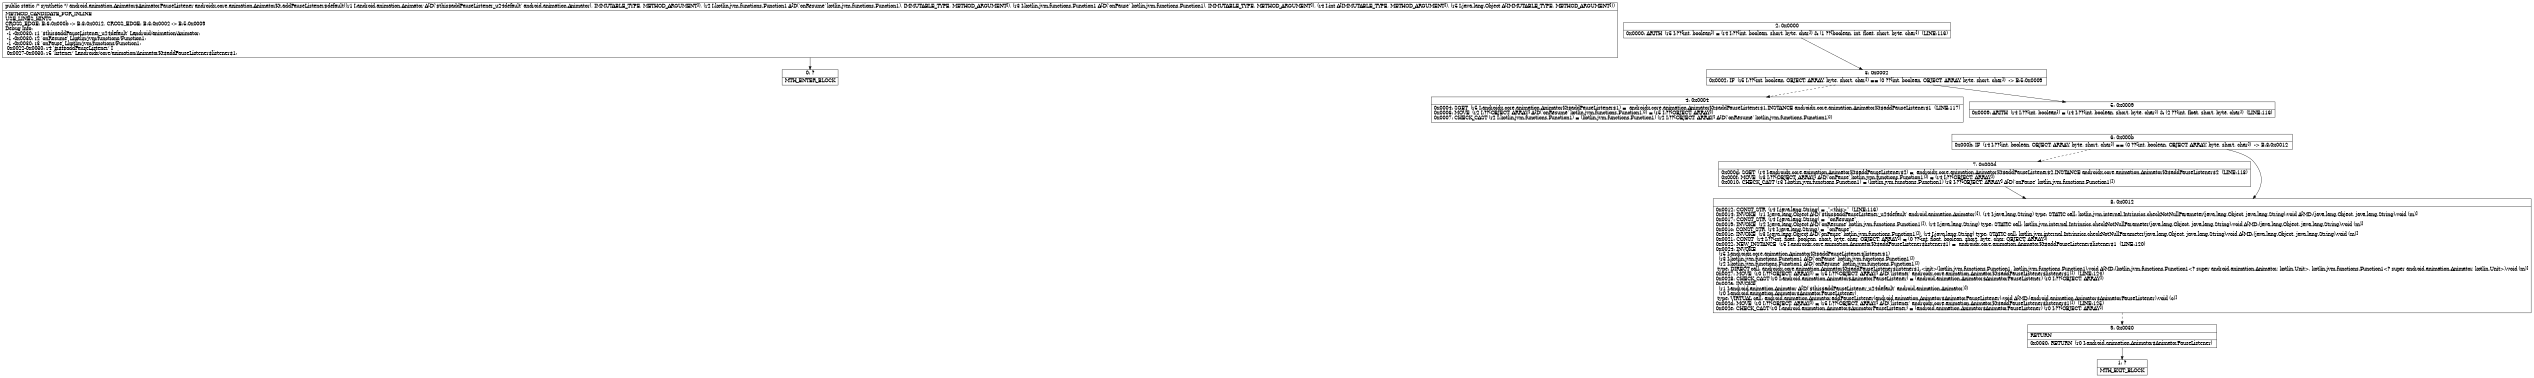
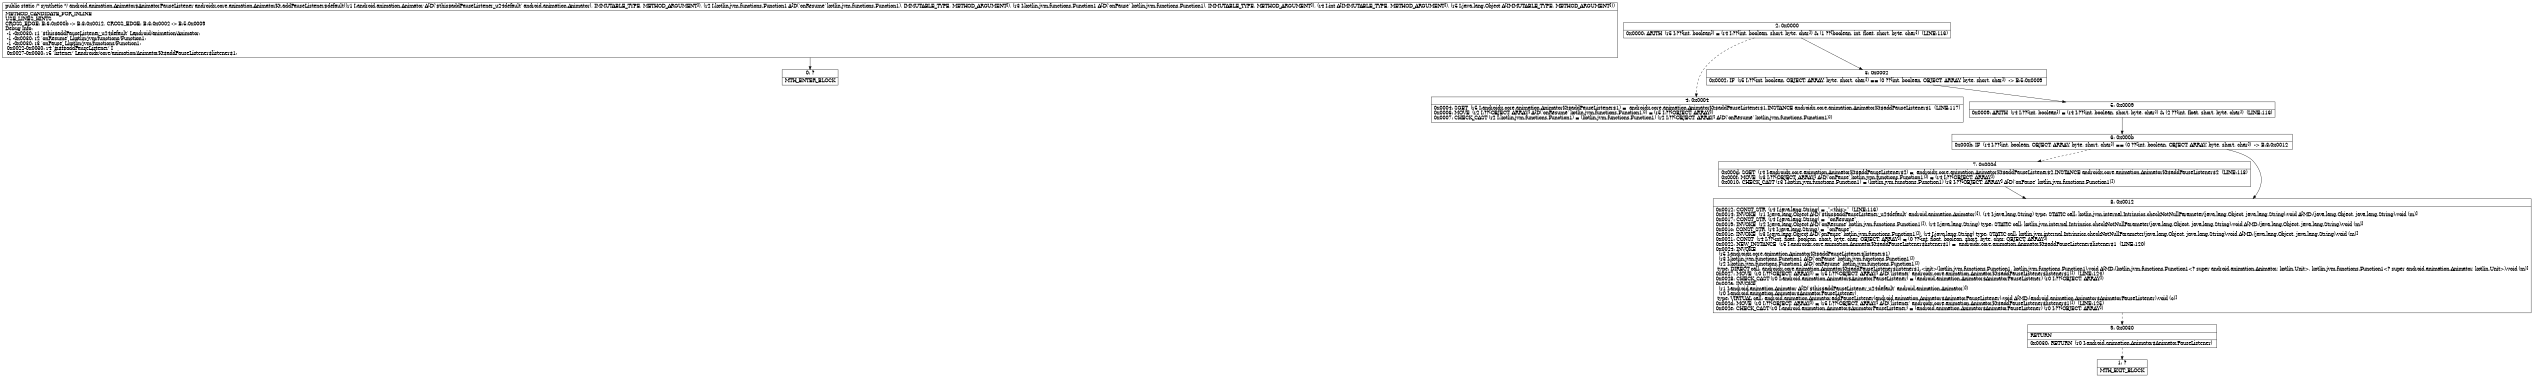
edge "3: 0x0002" -> "4: 0x0004": now "2: 0x0000" -> "4: 0x0004"
edge "5: 0x0009" -> "6: 0x000b": added
edge "9: 0x0030" -> "1: ?": style solid -> dashed
